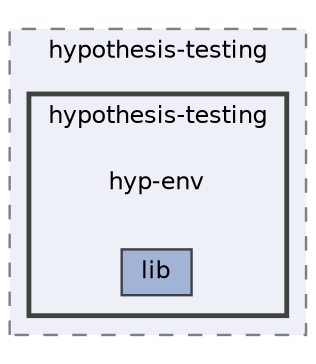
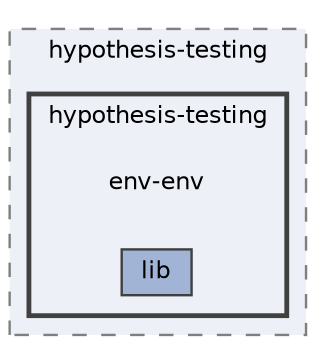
node "hyp-env": label "hyp-env" -> "env-env"
